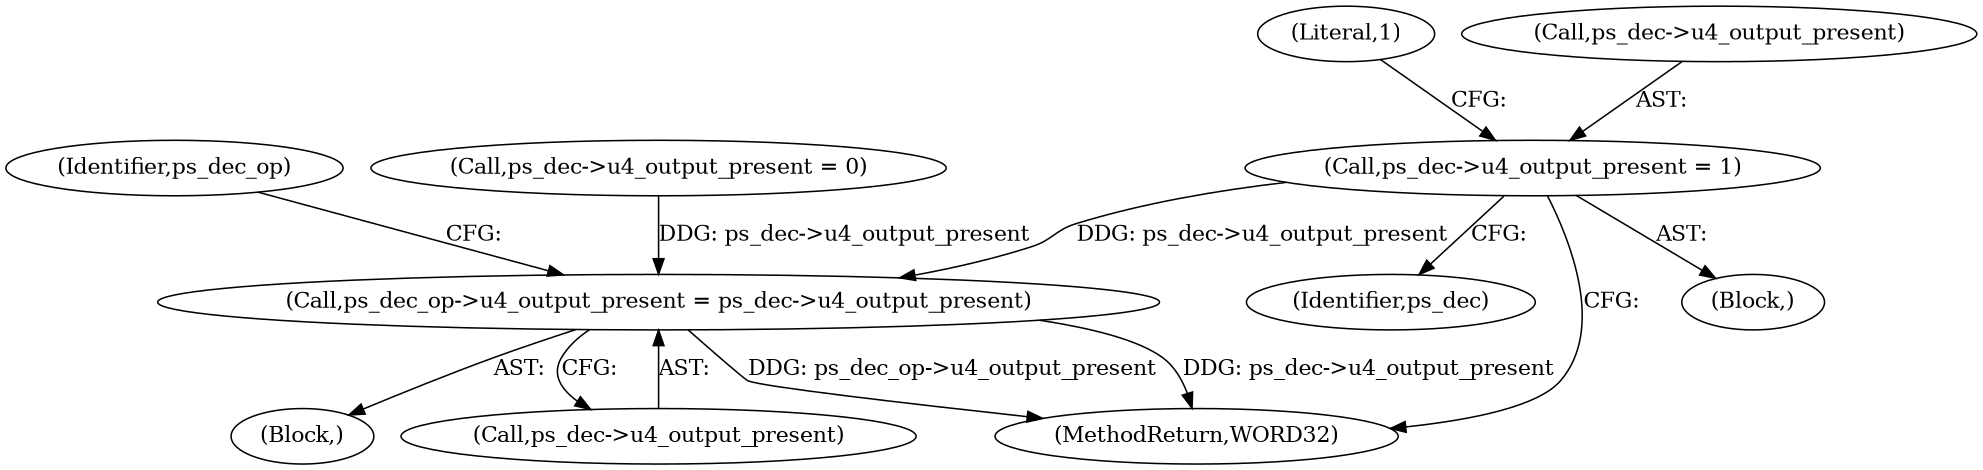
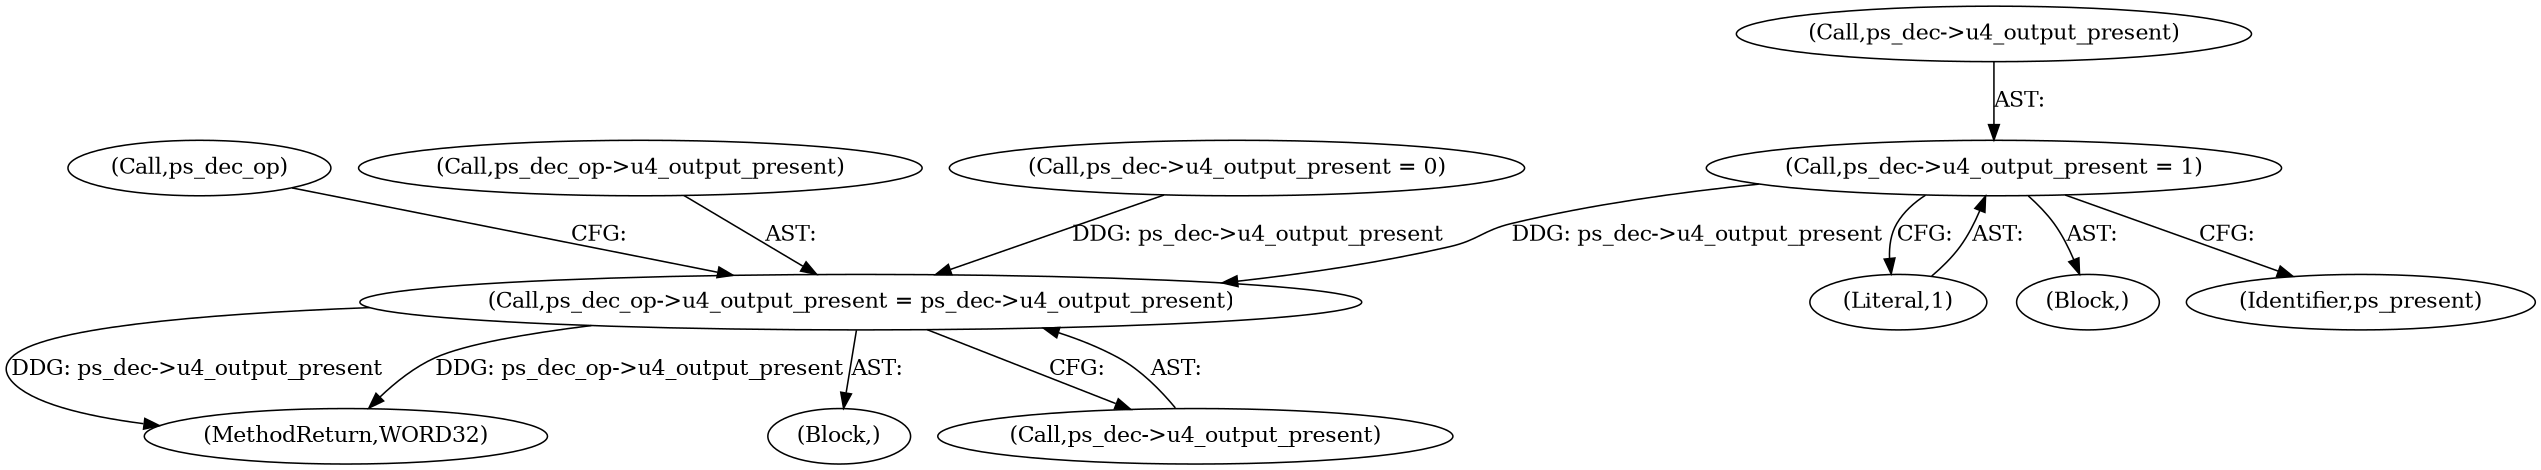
edge "(Literal,1)" -> "(Call,ps_dec->u4_output_present = 1)": label "CFG: " -> "AST: "
node "(Identifier,ps_dec_op)": label "(Identifier,ps_dec_op)" -> "(Call,ps_dec_op)"
node "(Call,ps_dec_op->u4_output_present)": added
node "(Identifier,ps_dec)": label "(Identifier,ps_dec)" -> "(Identifier,ps_present)"
edge "(Call,ps_dec->u4_output_present = 1)" -> "(MethodReturn,WORD32)": now "(Call,ps_dec->u4_output_present = 1)" -> "(Literal,1)"
